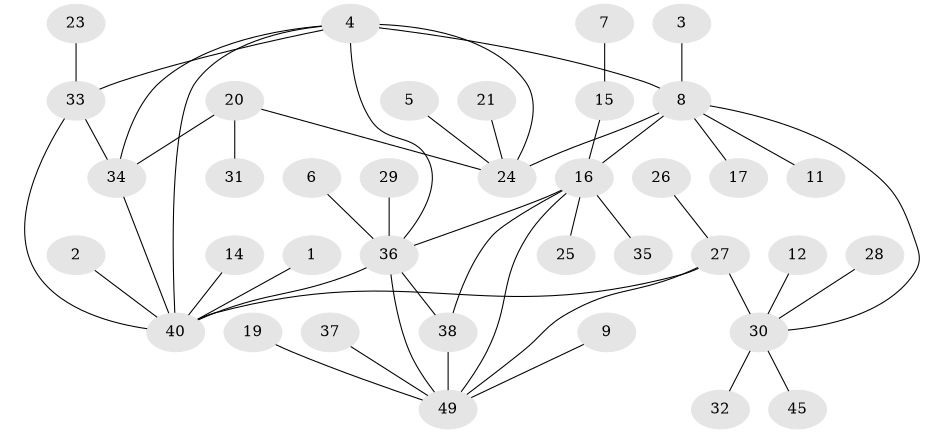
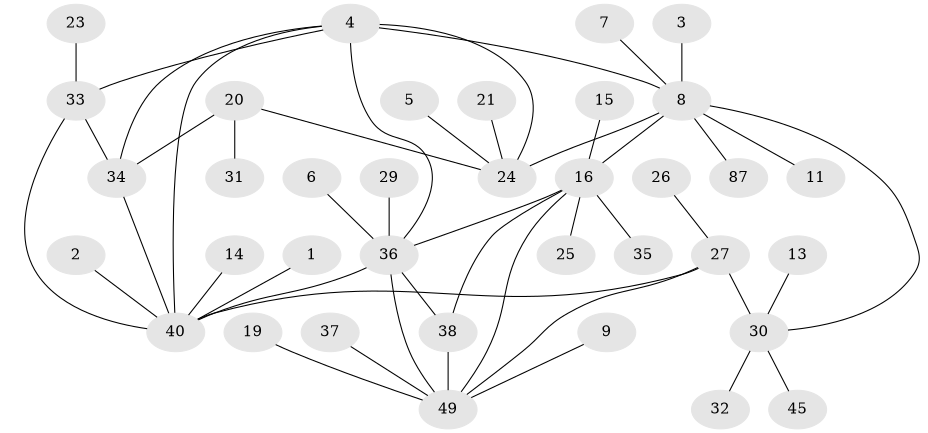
edge "7" -- "15": now "7" -- "8"
node "17": label "17" -> "87"
node "12": label "12" -> "13"
node "28": removed
